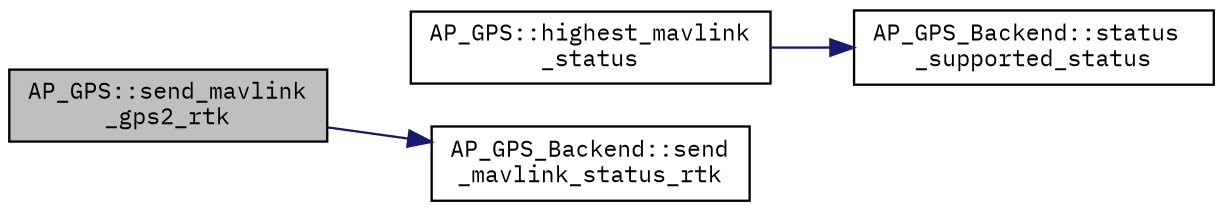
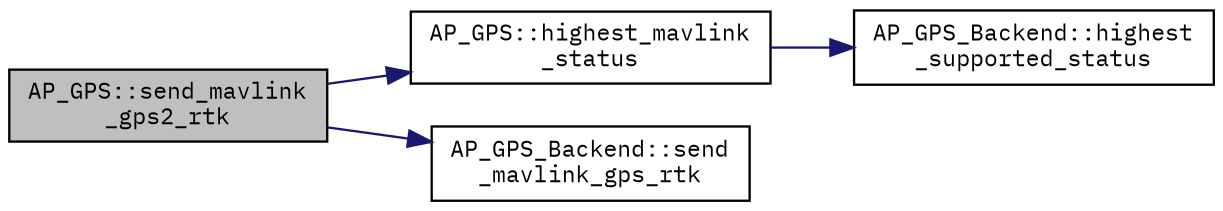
node "AP_GPS_Backend::status _supported_status": label "AP_GPS_Backend::status _supported_status" -> "AP_GPS_Backend::highest _supported_status"
edge "AP_GPS::send_mavlink _gps2_rtk" -> "AP_GPS::highest_mavlink _status": added
node "AP_GPS_Backend::send _mavlink_status_rtk": label "AP_GPS_Backend::send _mavlink_status_rtk" -> "AP_GPS_Backend::send _mavlink_gps_rtk"
